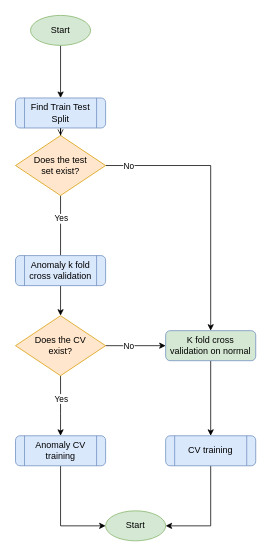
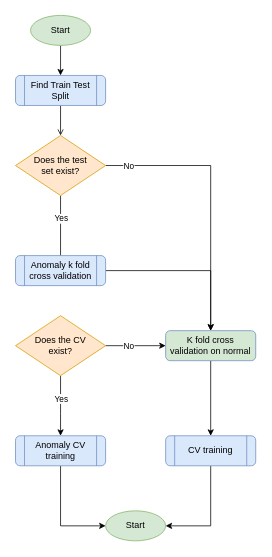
node "Find Train Test Split": moved (60, 113) -> (60, 90)
edge "Anomaly k fold cross validation" -> "Does the CV exist?": now "Anomaly k fold cross validation" -> "K fold cross validation on normal"
